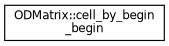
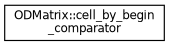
node "ODMatrix::cell_by_begin _begin": label "ODMatrix::cell_by_begin _begin" -> "ODMatrix::cell_by_begin _comparator"
